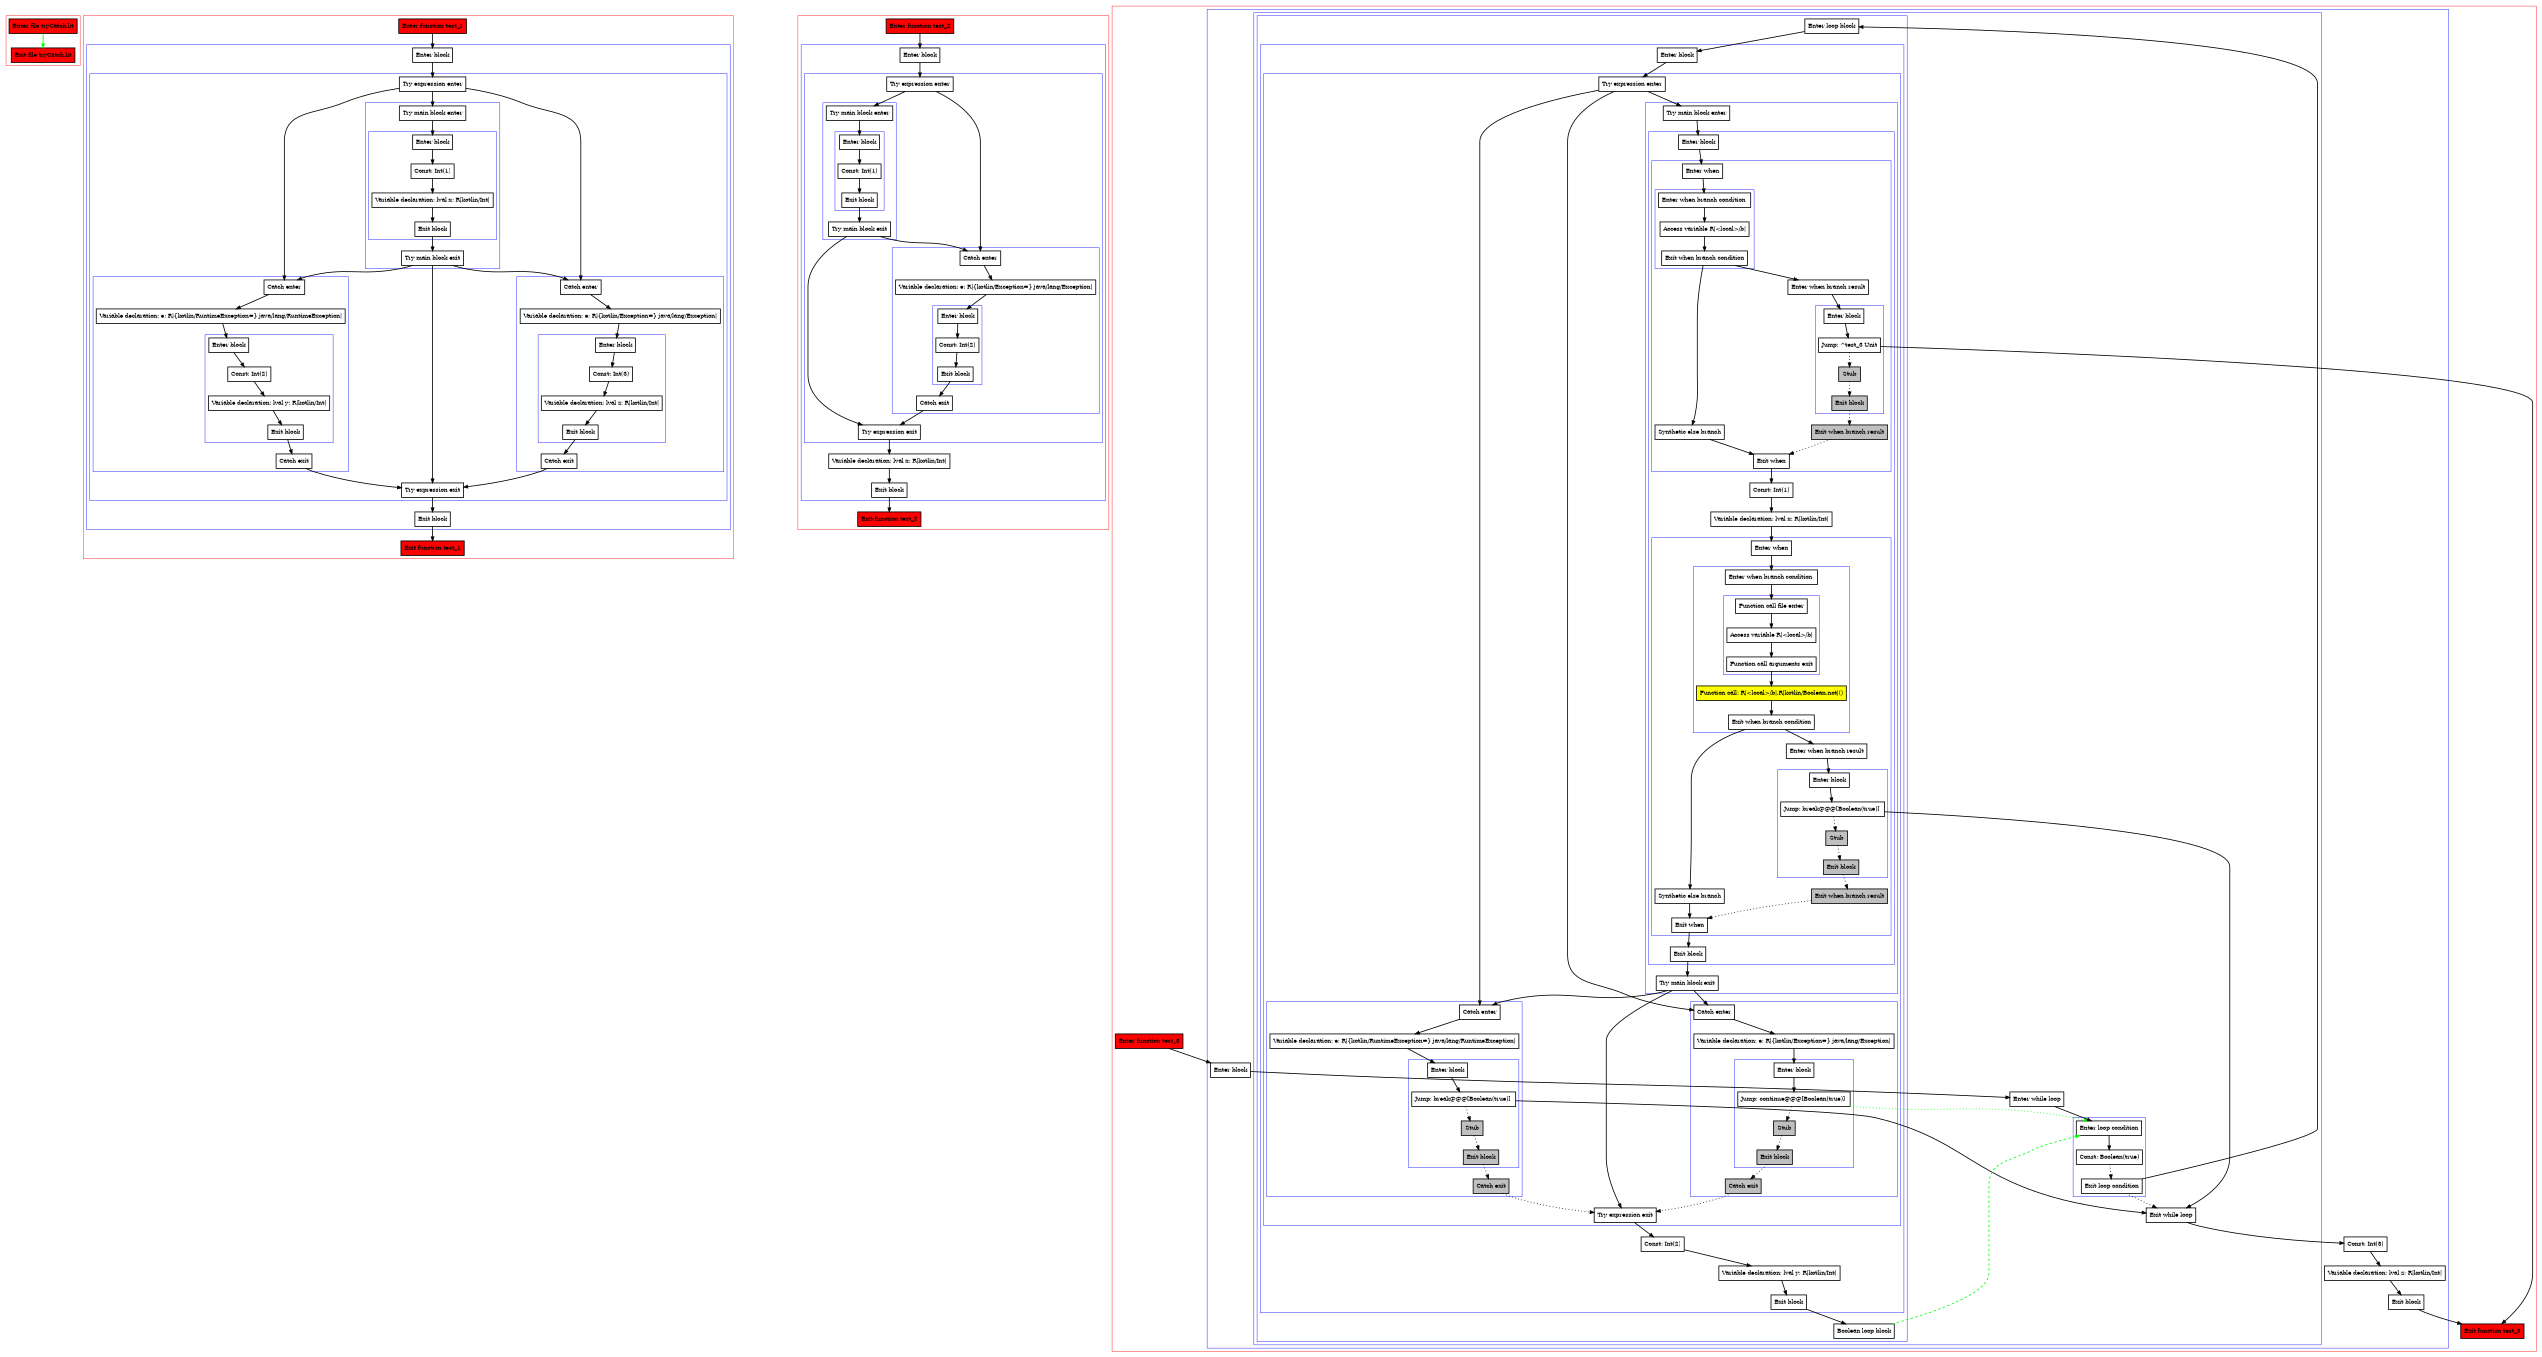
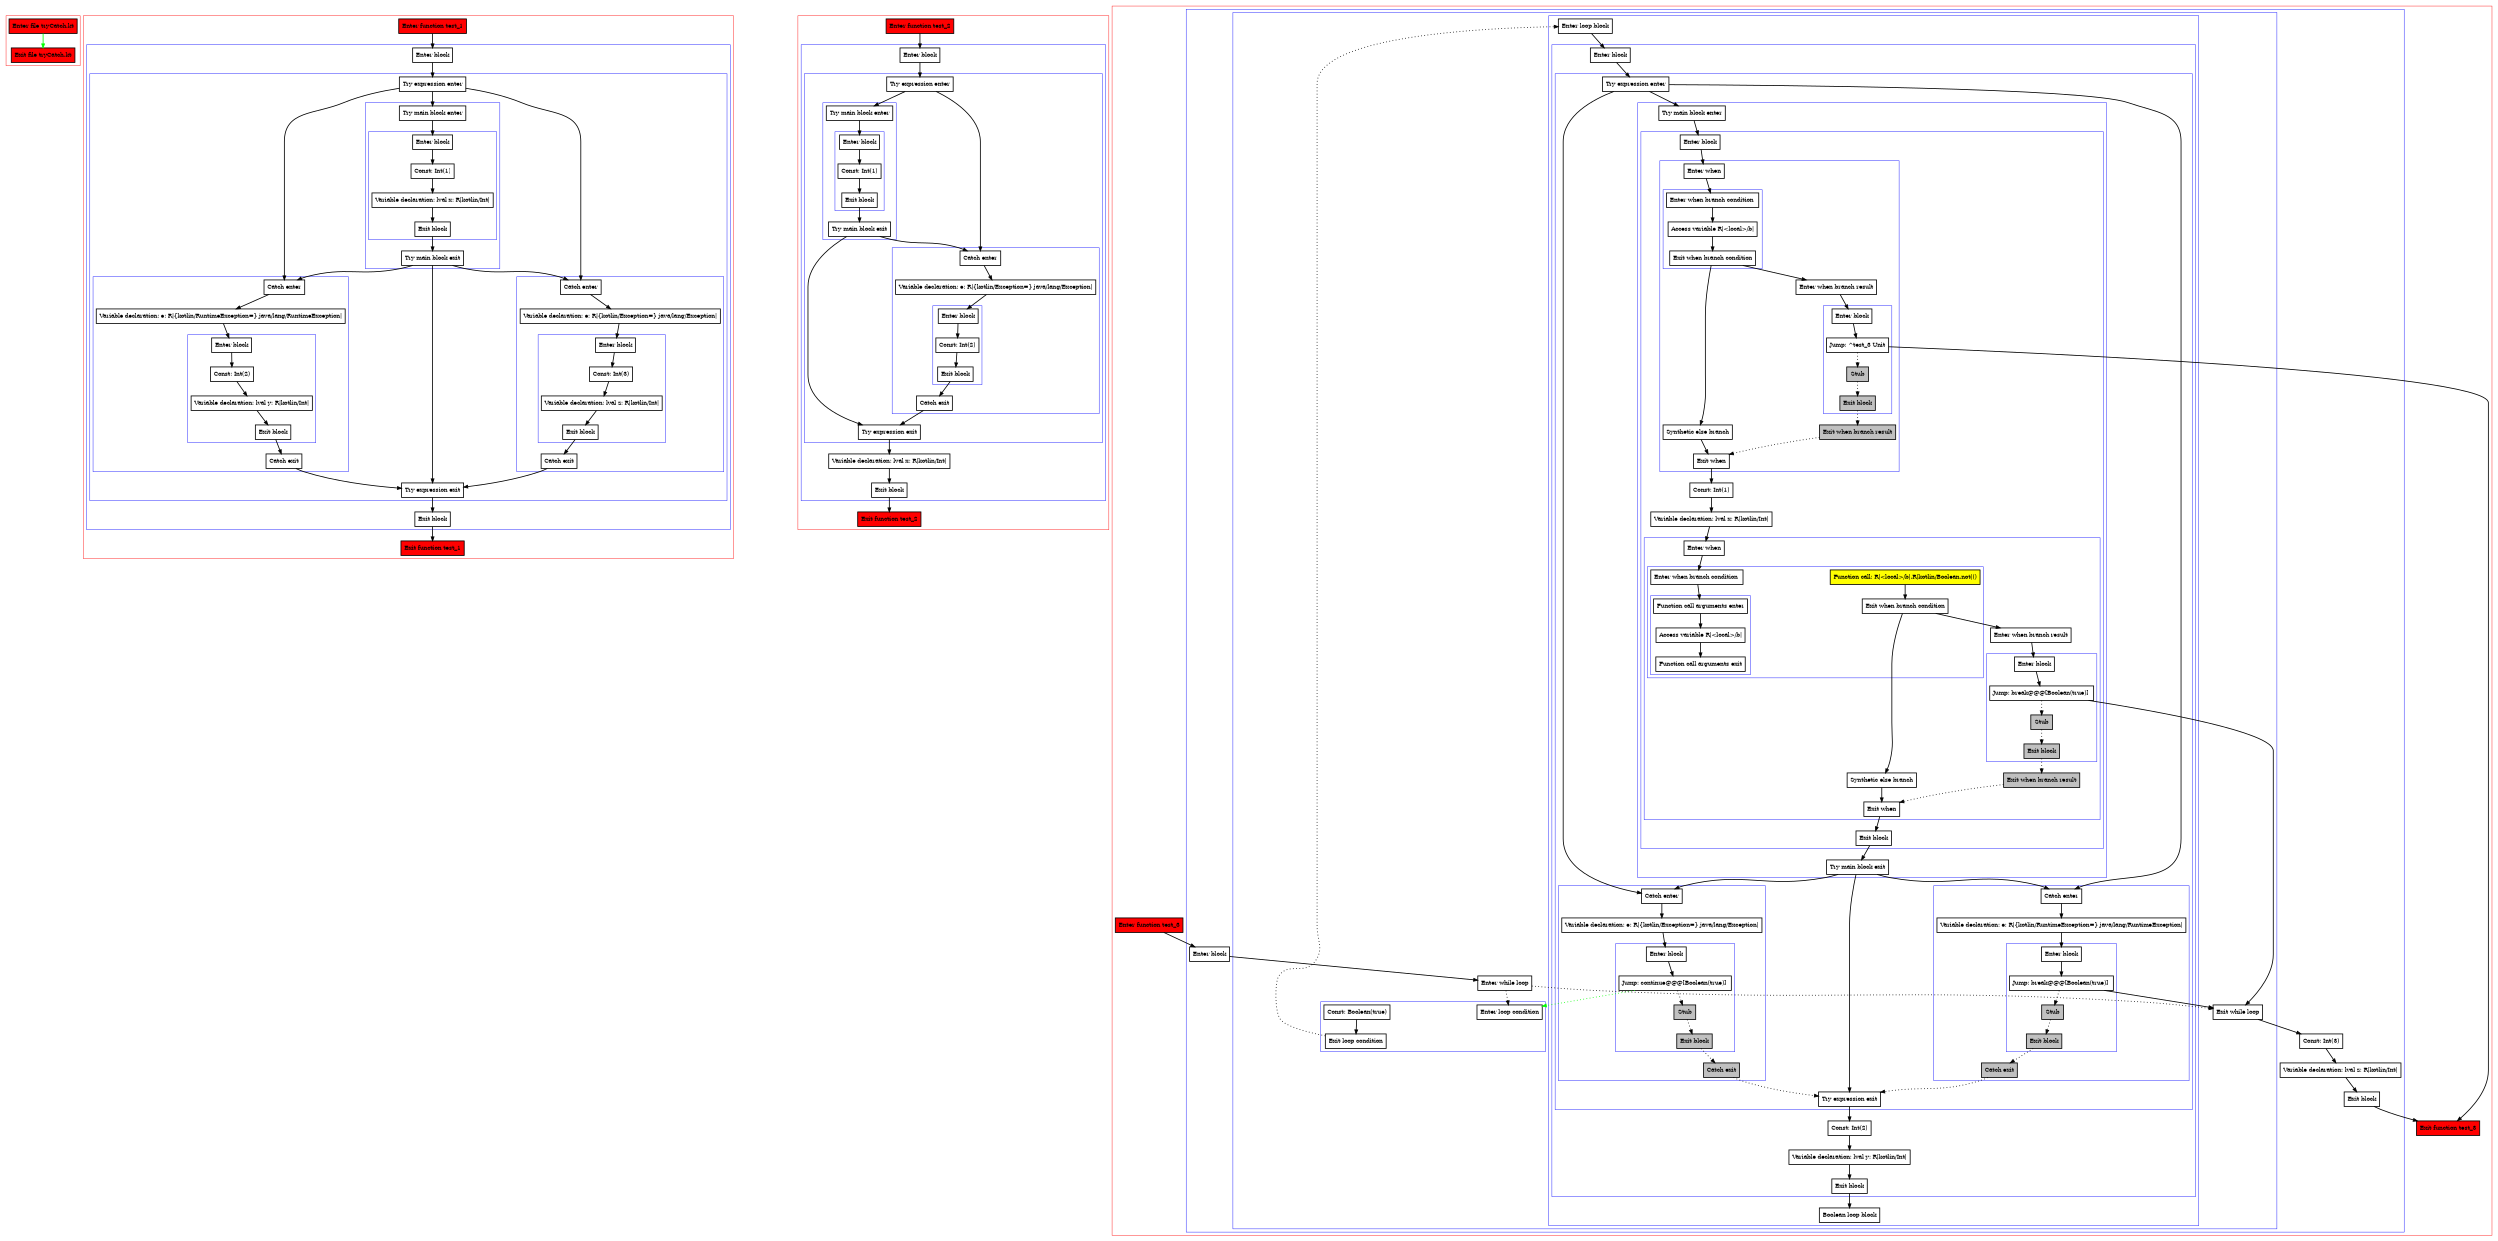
edge "Exit loop condition" -> "Enter loop block": style solid -> dotted
node "Function call file enter": label "Function call file enter" -> "Function call arguments enter"
edge "Function call arguments exit" -> "Function call: R|<local>/b|.R|kotlin/Boolean.not|()": removed
edge "Enter while loop" -> "Enter loop condition": style solid -> dotted
edge "Enter loop condition" -> "Const: Boolean(true)": removed
edge "Const: Boolean(true)" -> "Exit loop condition": style dotted -> solid
edge "Exit loop condition" -> "Exit while loop": now "Enter while loop" -> "Exit while loop"
edge "Boolean loop block" -> "Enter loop condition": removed
